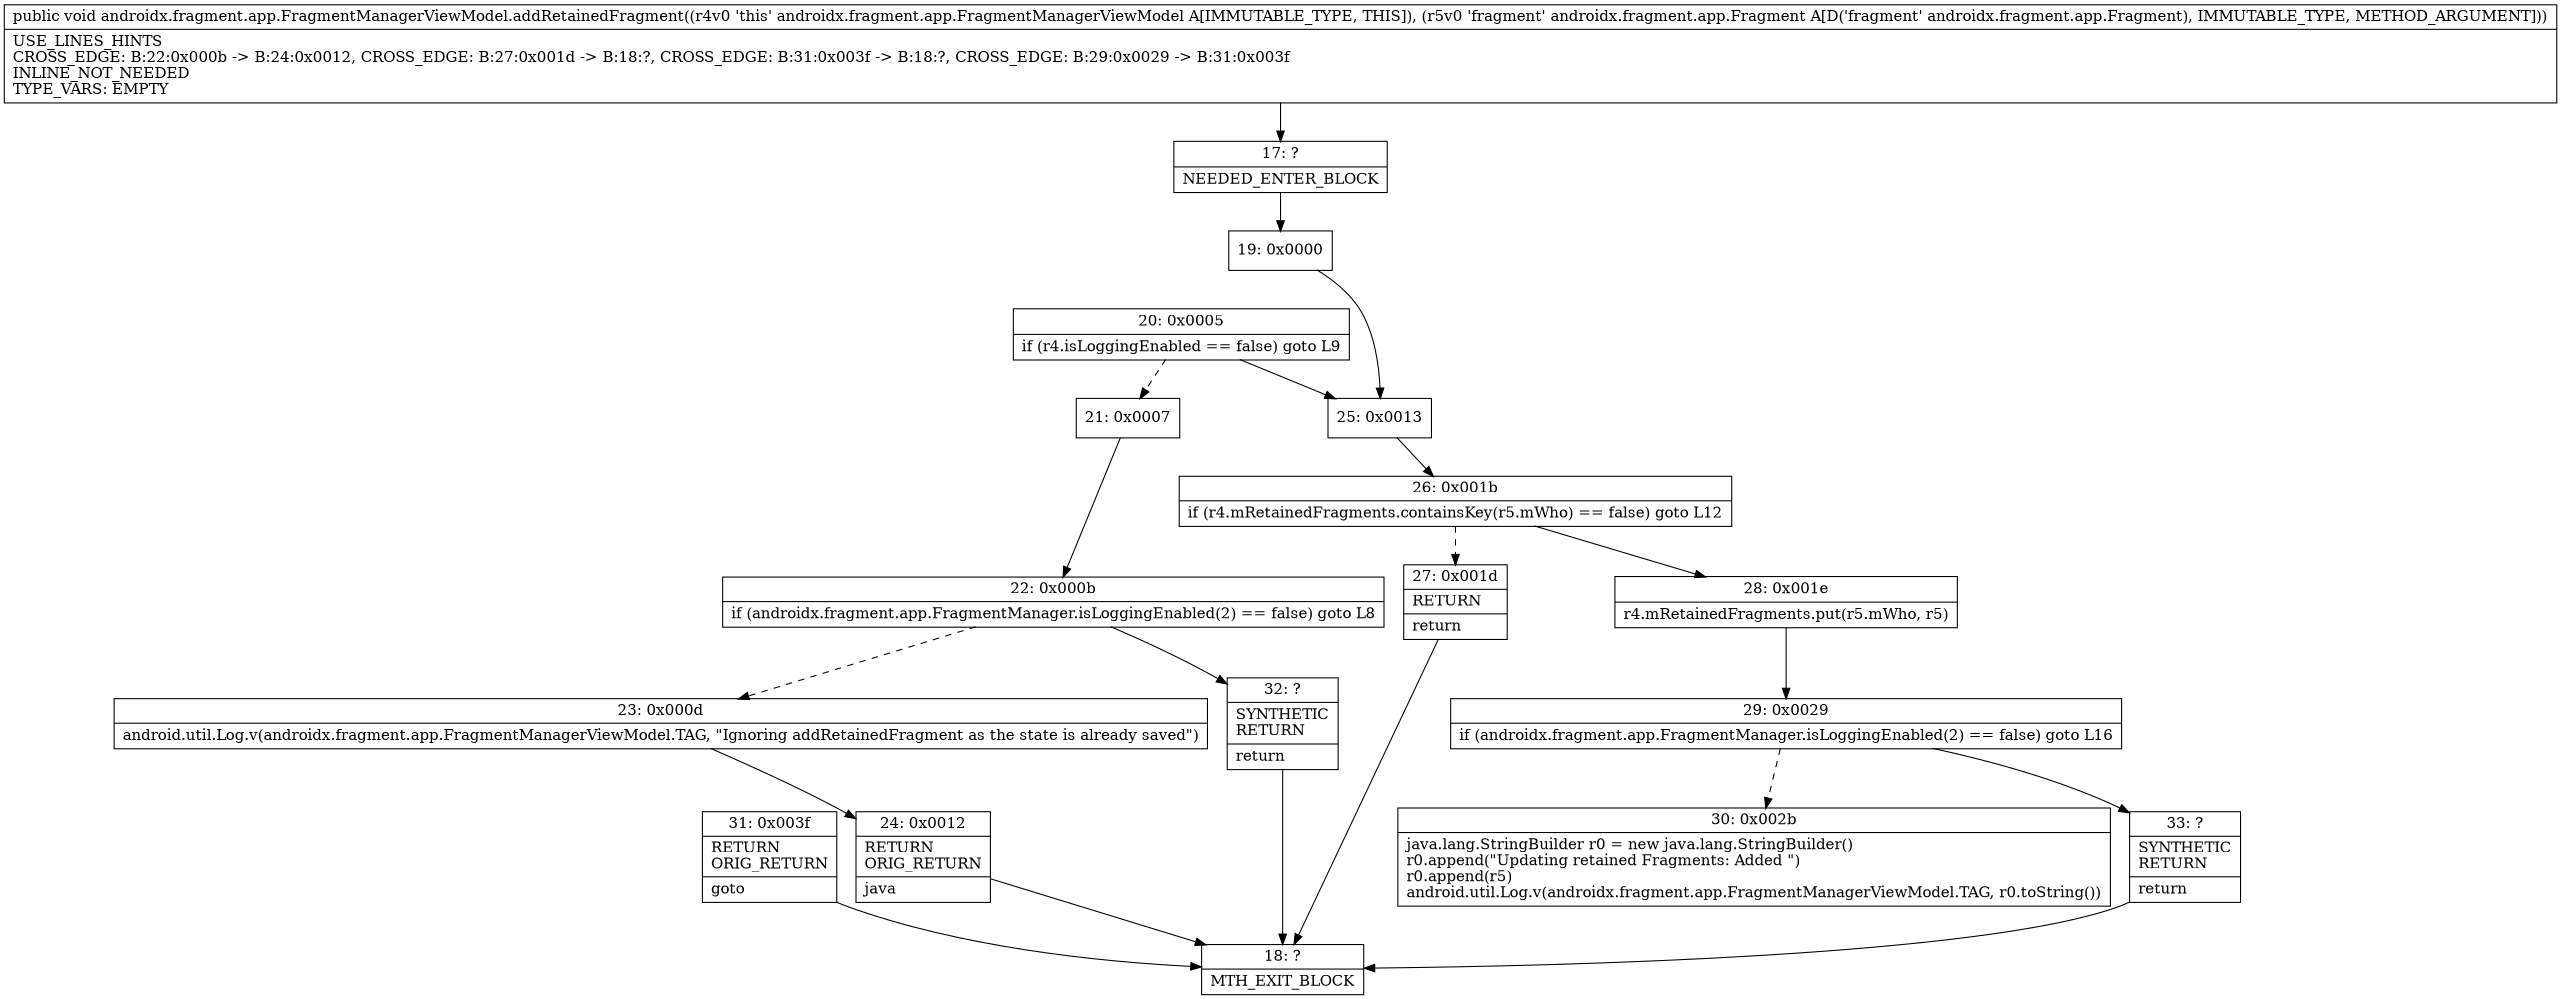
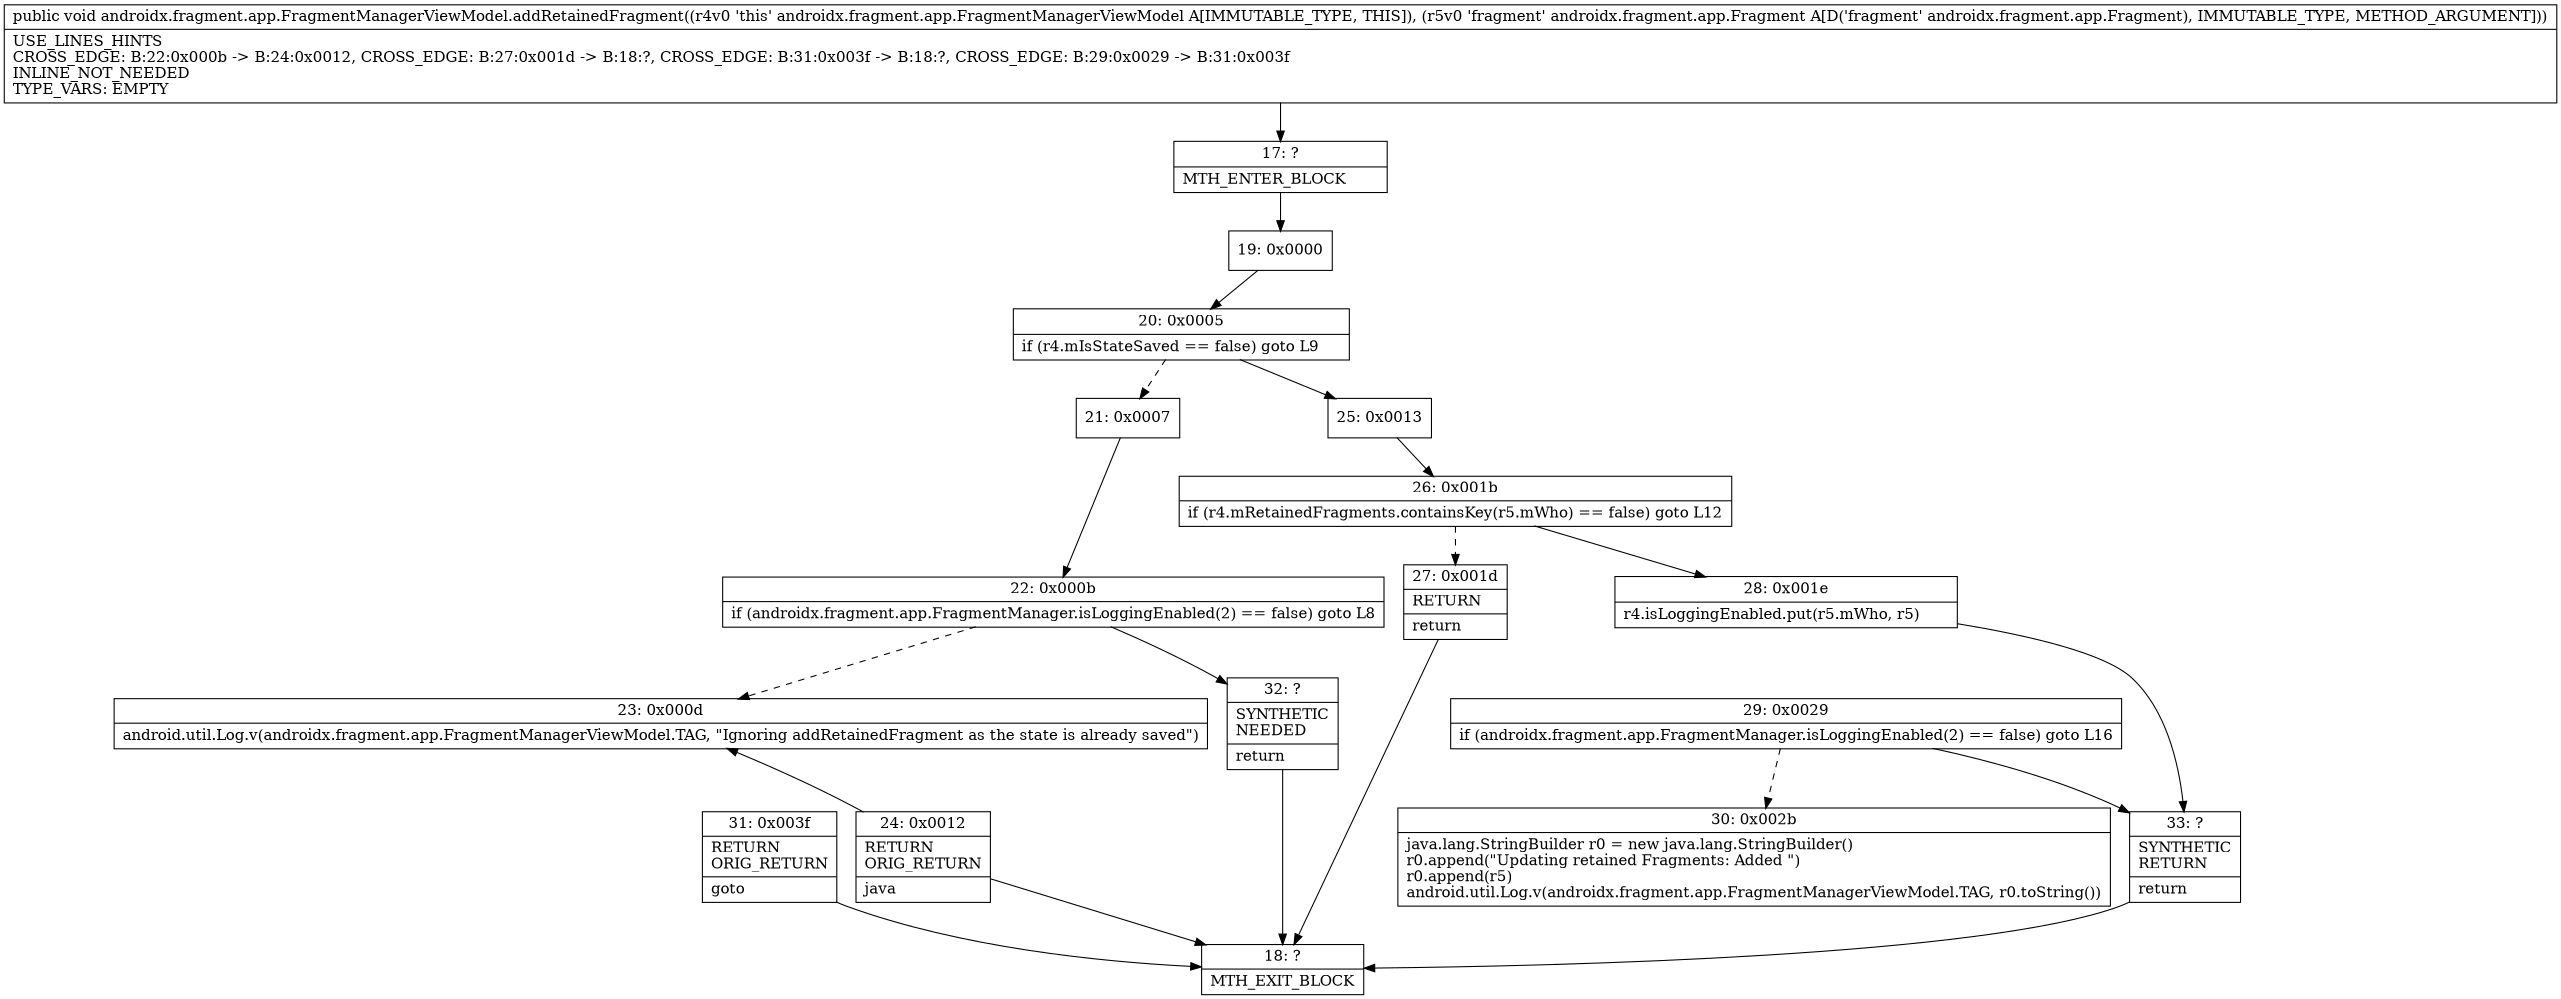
node "17: ?": text "NEEDED_ENTER_BLOCK" -> "MTH_ENTER_BLOCK"
edge "19: 0x0000" -> "25: 0x0013": now "19: 0x0000" -> "20: 0x0005"
node "20: 0x0005": text "if (r4.isLoggingEnabled == false) goto L9" -> "if (r4.mIsStateSaved == false) goto L9"
node "28: 0x001e": text "r4.mRetainedFragments.put(r5.mWho, r5)" -> "r4.isLoggingEnabled.put(r5.mWho, r5)"
edge "28: 0x001e" -> "29: 0x0029": now "28: 0x001e" -> "33: ?"
node "32: ?": text "RETURN" -> "NEEDED"
edge "23: 0x000d" -> "24: 0x0012": reversed
